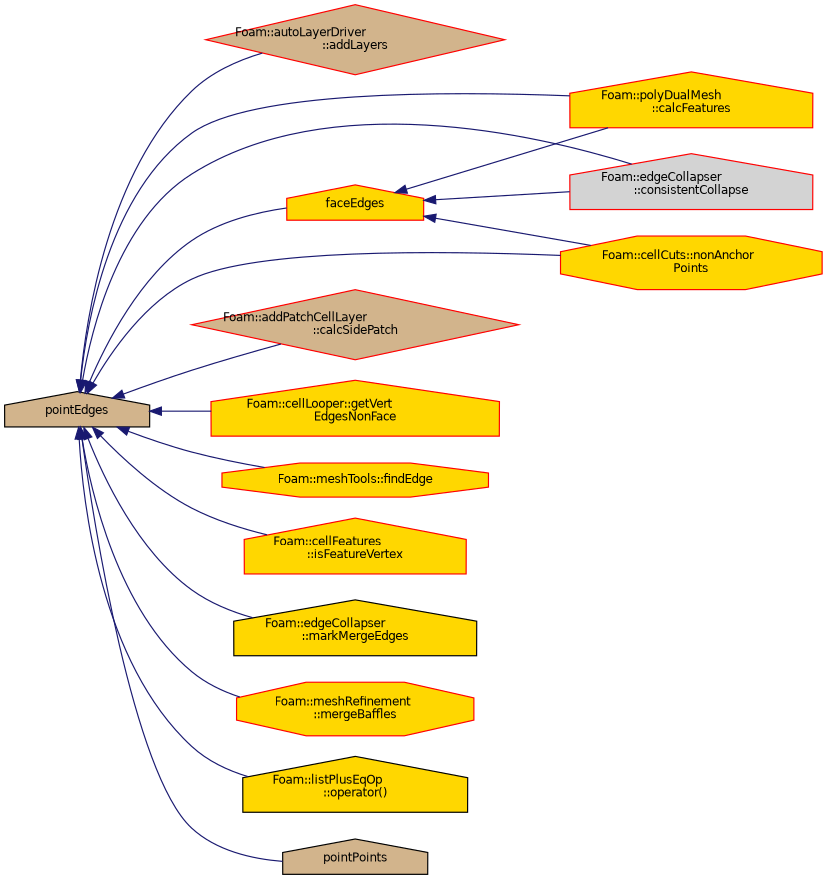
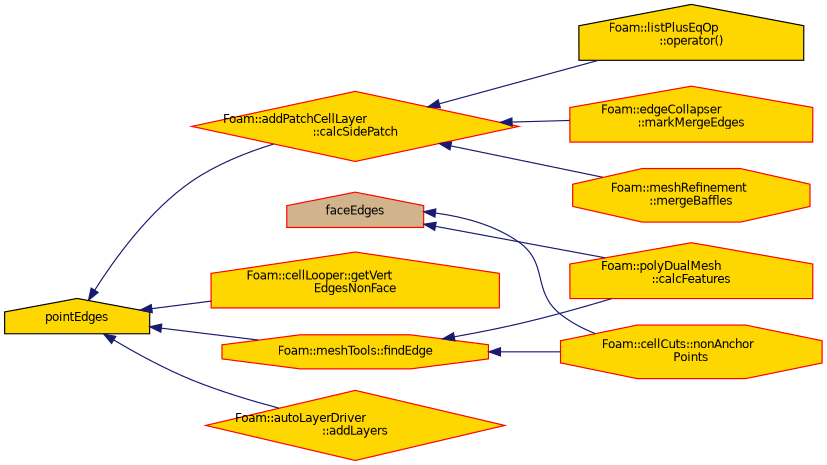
node "Foam::autoLayerDriver ::addLayers": fillcolor tan -> gold
edge "Foam::polyDualMesh ::calcFeatures" -> "pointEdges": now "Foam::polyDualMesh ::calcFeatures" -> "Foam::meshTools::findEdge"
node "Foam::edgeCollapser ::consistentCollapse": removed
node "faceEdges": fillcolor gold -> tan
edge "Foam::cellCuts::nonAnchor Points" -> "pointEdges": now "Foam::cellCuts::nonAnchor Points" -> "Foam::meshTools::findEdge"
edge "faceEdges" -> "pointEdges": removed
node "Foam::addPatchCellLayer ::calcSidePatch": fillcolor tan -> gold
node "pointEdges": fillcolor tan -> gold
edge "Foam::edgeCollapser ::markMergeEdges" -> "pointEdges": now "Foam::edgeCollapser ::markMergeEdges" -> "Foam::addPatchCellLayer ::calcSidePatch"
node "Foam::cellFeatures ::isFeatureVertex": removed
edge "Foam::meshRefinement ::mergeBaffles" -> "pointEdges": now "Foam::meshRefinement ::mergeBaffles" -> "Foam::addPatchCellLayer ::calcSidePatch"
node "Foam::edgeCollapser ::markMergeEdges": color black -> red
edge "Foam::listPlusEqOp ::operator()" -> "pointEdges": now "Foam::listPlusEqOp ::operator()" -> "Foam::addPatchCellLayer ::calcSidePatch"
node "pointPoints": removed
